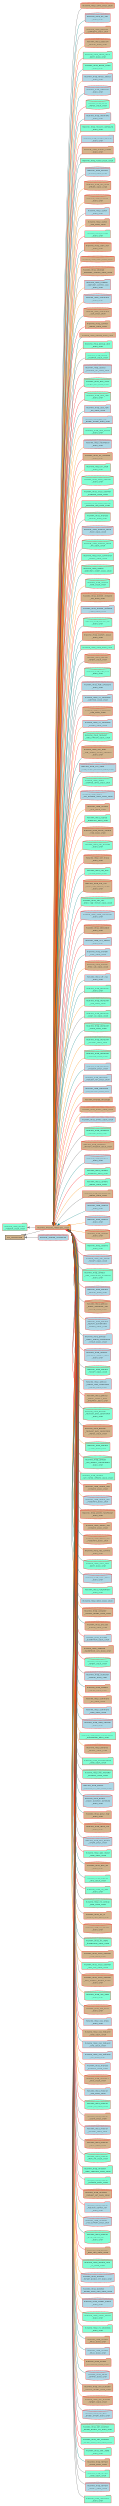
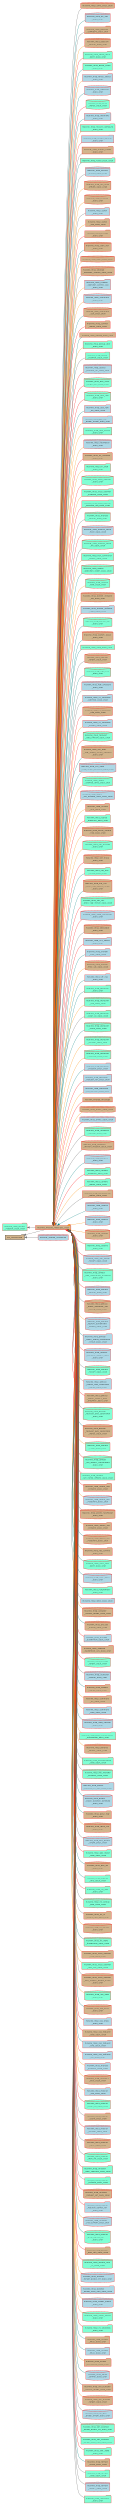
node "mavlink_msg_attitude _pack_chan": fillcolor aquamarine -> tan
